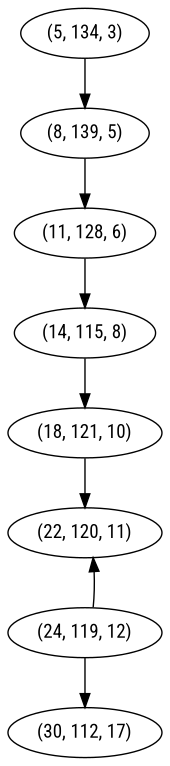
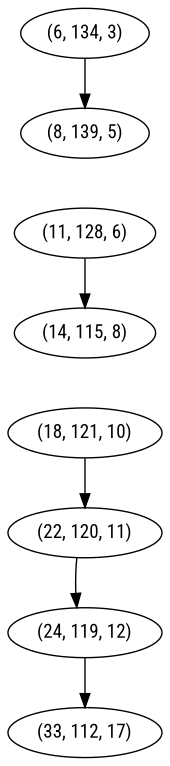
node "(5, 134, 3)": label "(5, 134, 3)" -> "(6, 134, 3)"
edge "(8, 139, 5)" -> "(11, 128, 6)": removed
edge "(14, 115, 8)" -> "(18, 121, 10)": removed
edge "(24, 119, 12)" -> "(22, 120, 11)": reversed
node "(30, 112, 17)": label "(30, 112, 17)" -> "(33, 112, 17)"
